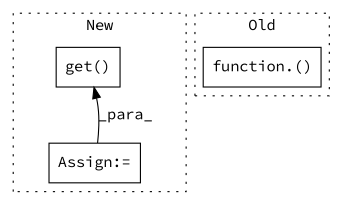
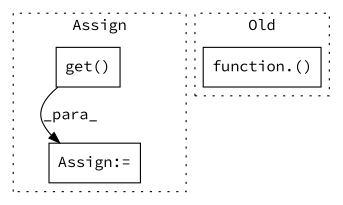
cluster "New": label "New" -> "Assign"
edge "Assign:=" -> "get()": reversed
